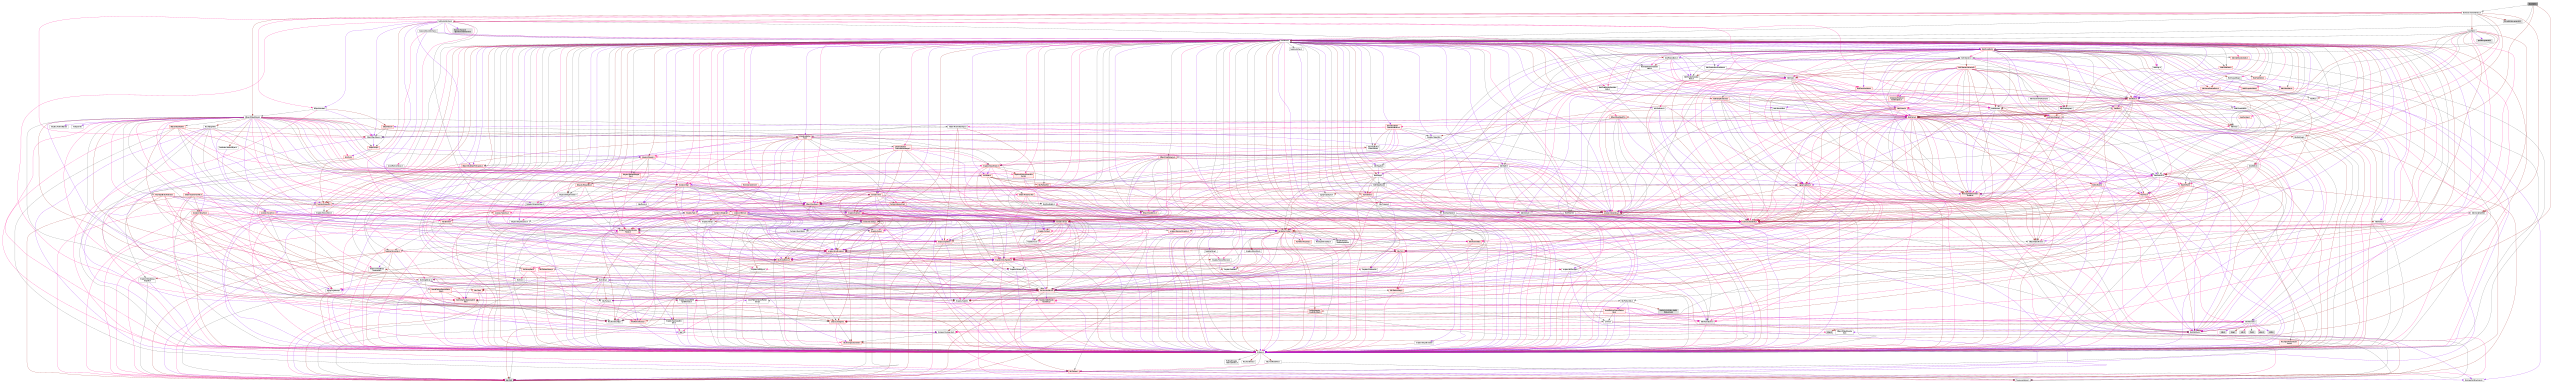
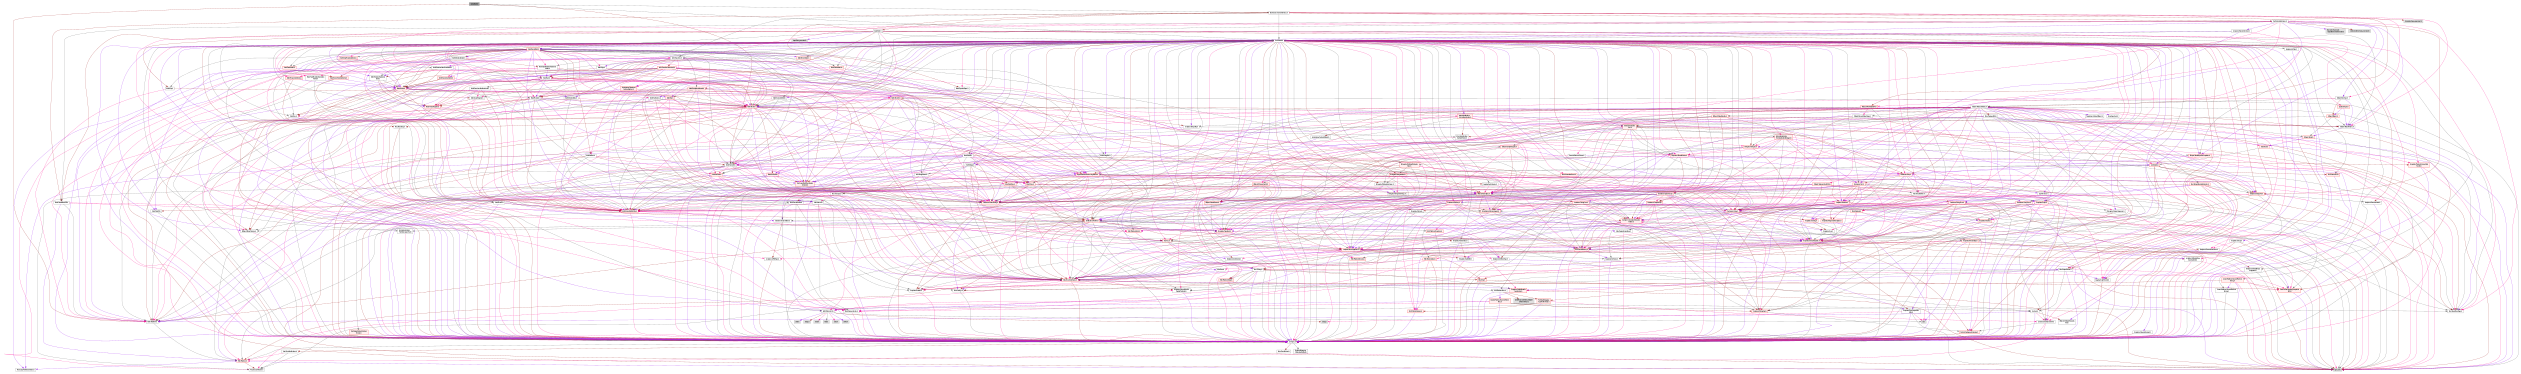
node "ToolContextInterfaces.generated.h": added
edge "CoreFwd.h" -> "CoreMinimal.h": reversed
edge "Math/Quat.h" -> "Math/TranslationMatrix.h": now "Math/Quat.h" -> "Math/Matrix.h"
node "Logging/LogMacros.h": label "Logging/LogMacros.h" -> "EngineNetworkCustom/LogMacros.h"
node "Serialization/CString.h": label "Serialization/CString.h" -> "Serialization/MemoryLayout.h"
